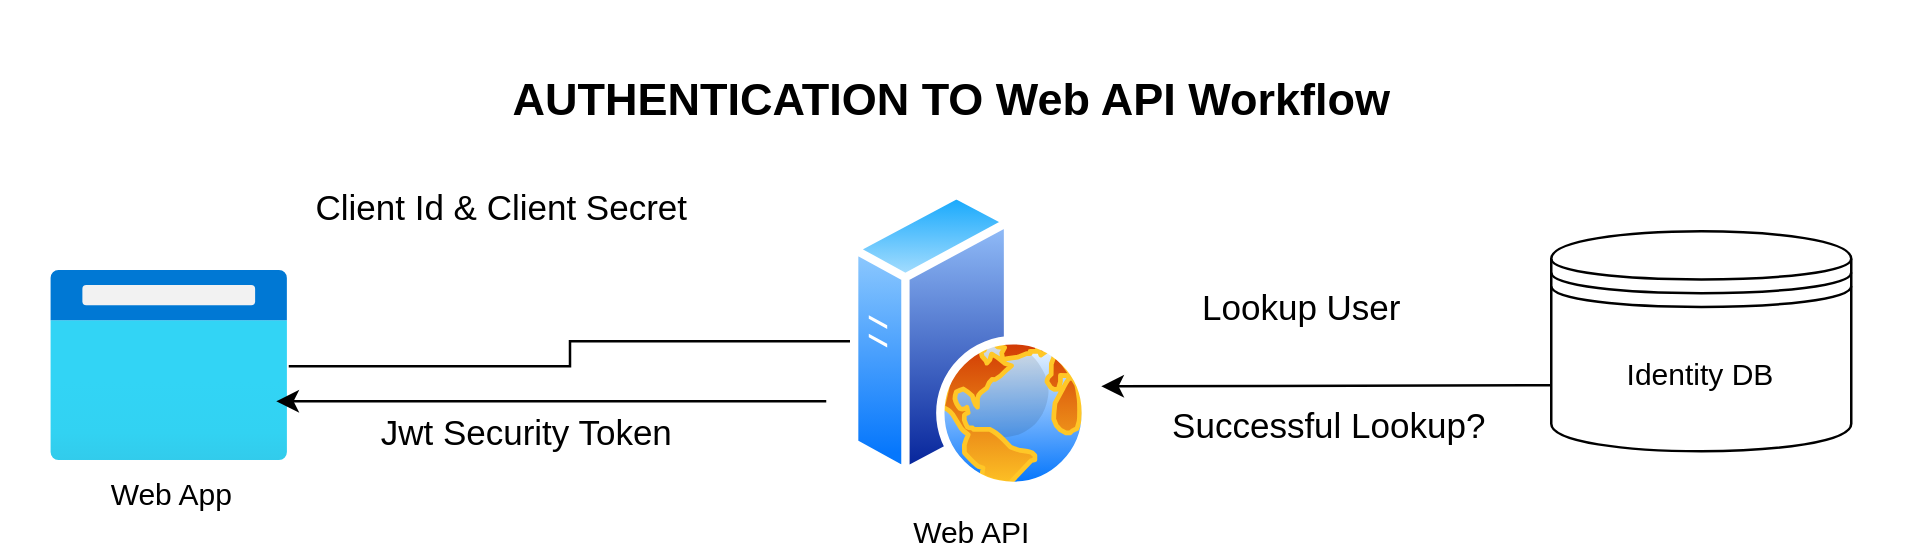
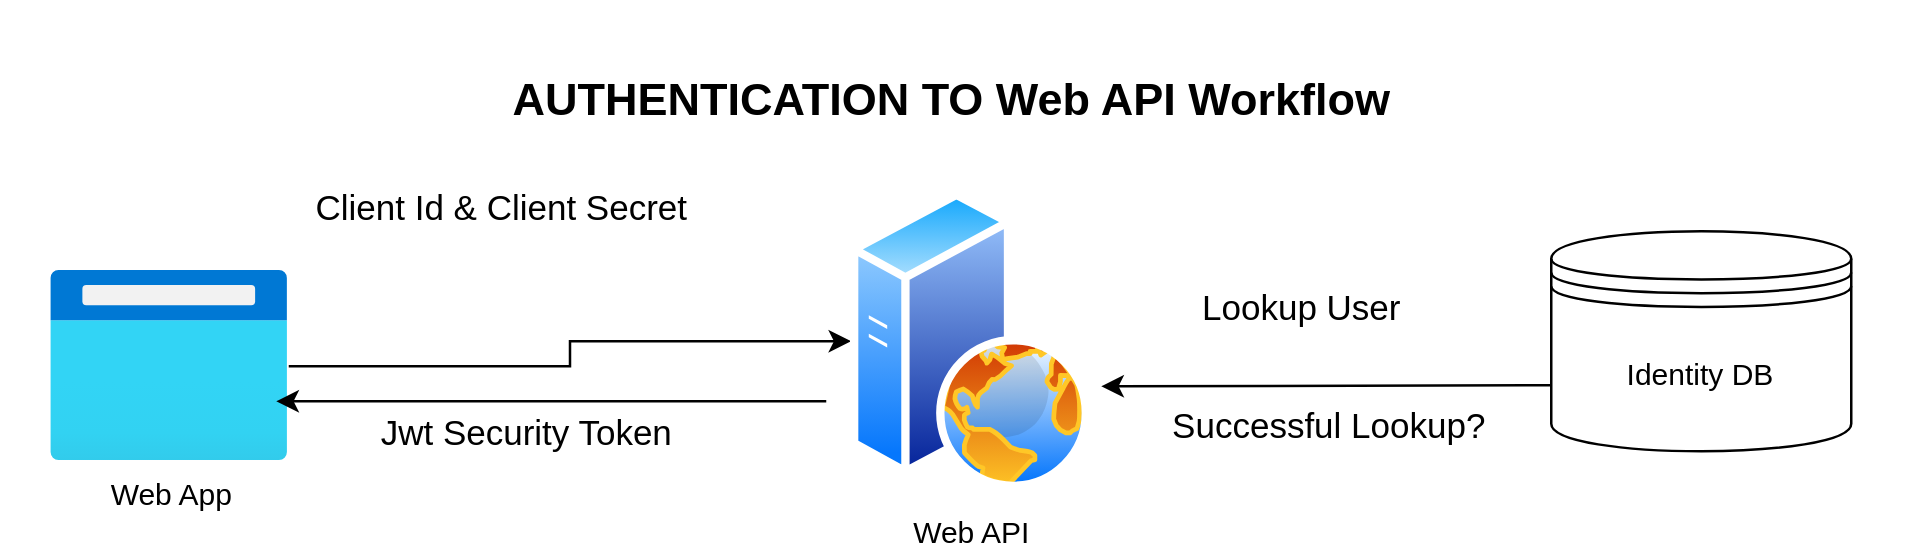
edge "Web API" -- "Web App": arrowhead none -> classic
